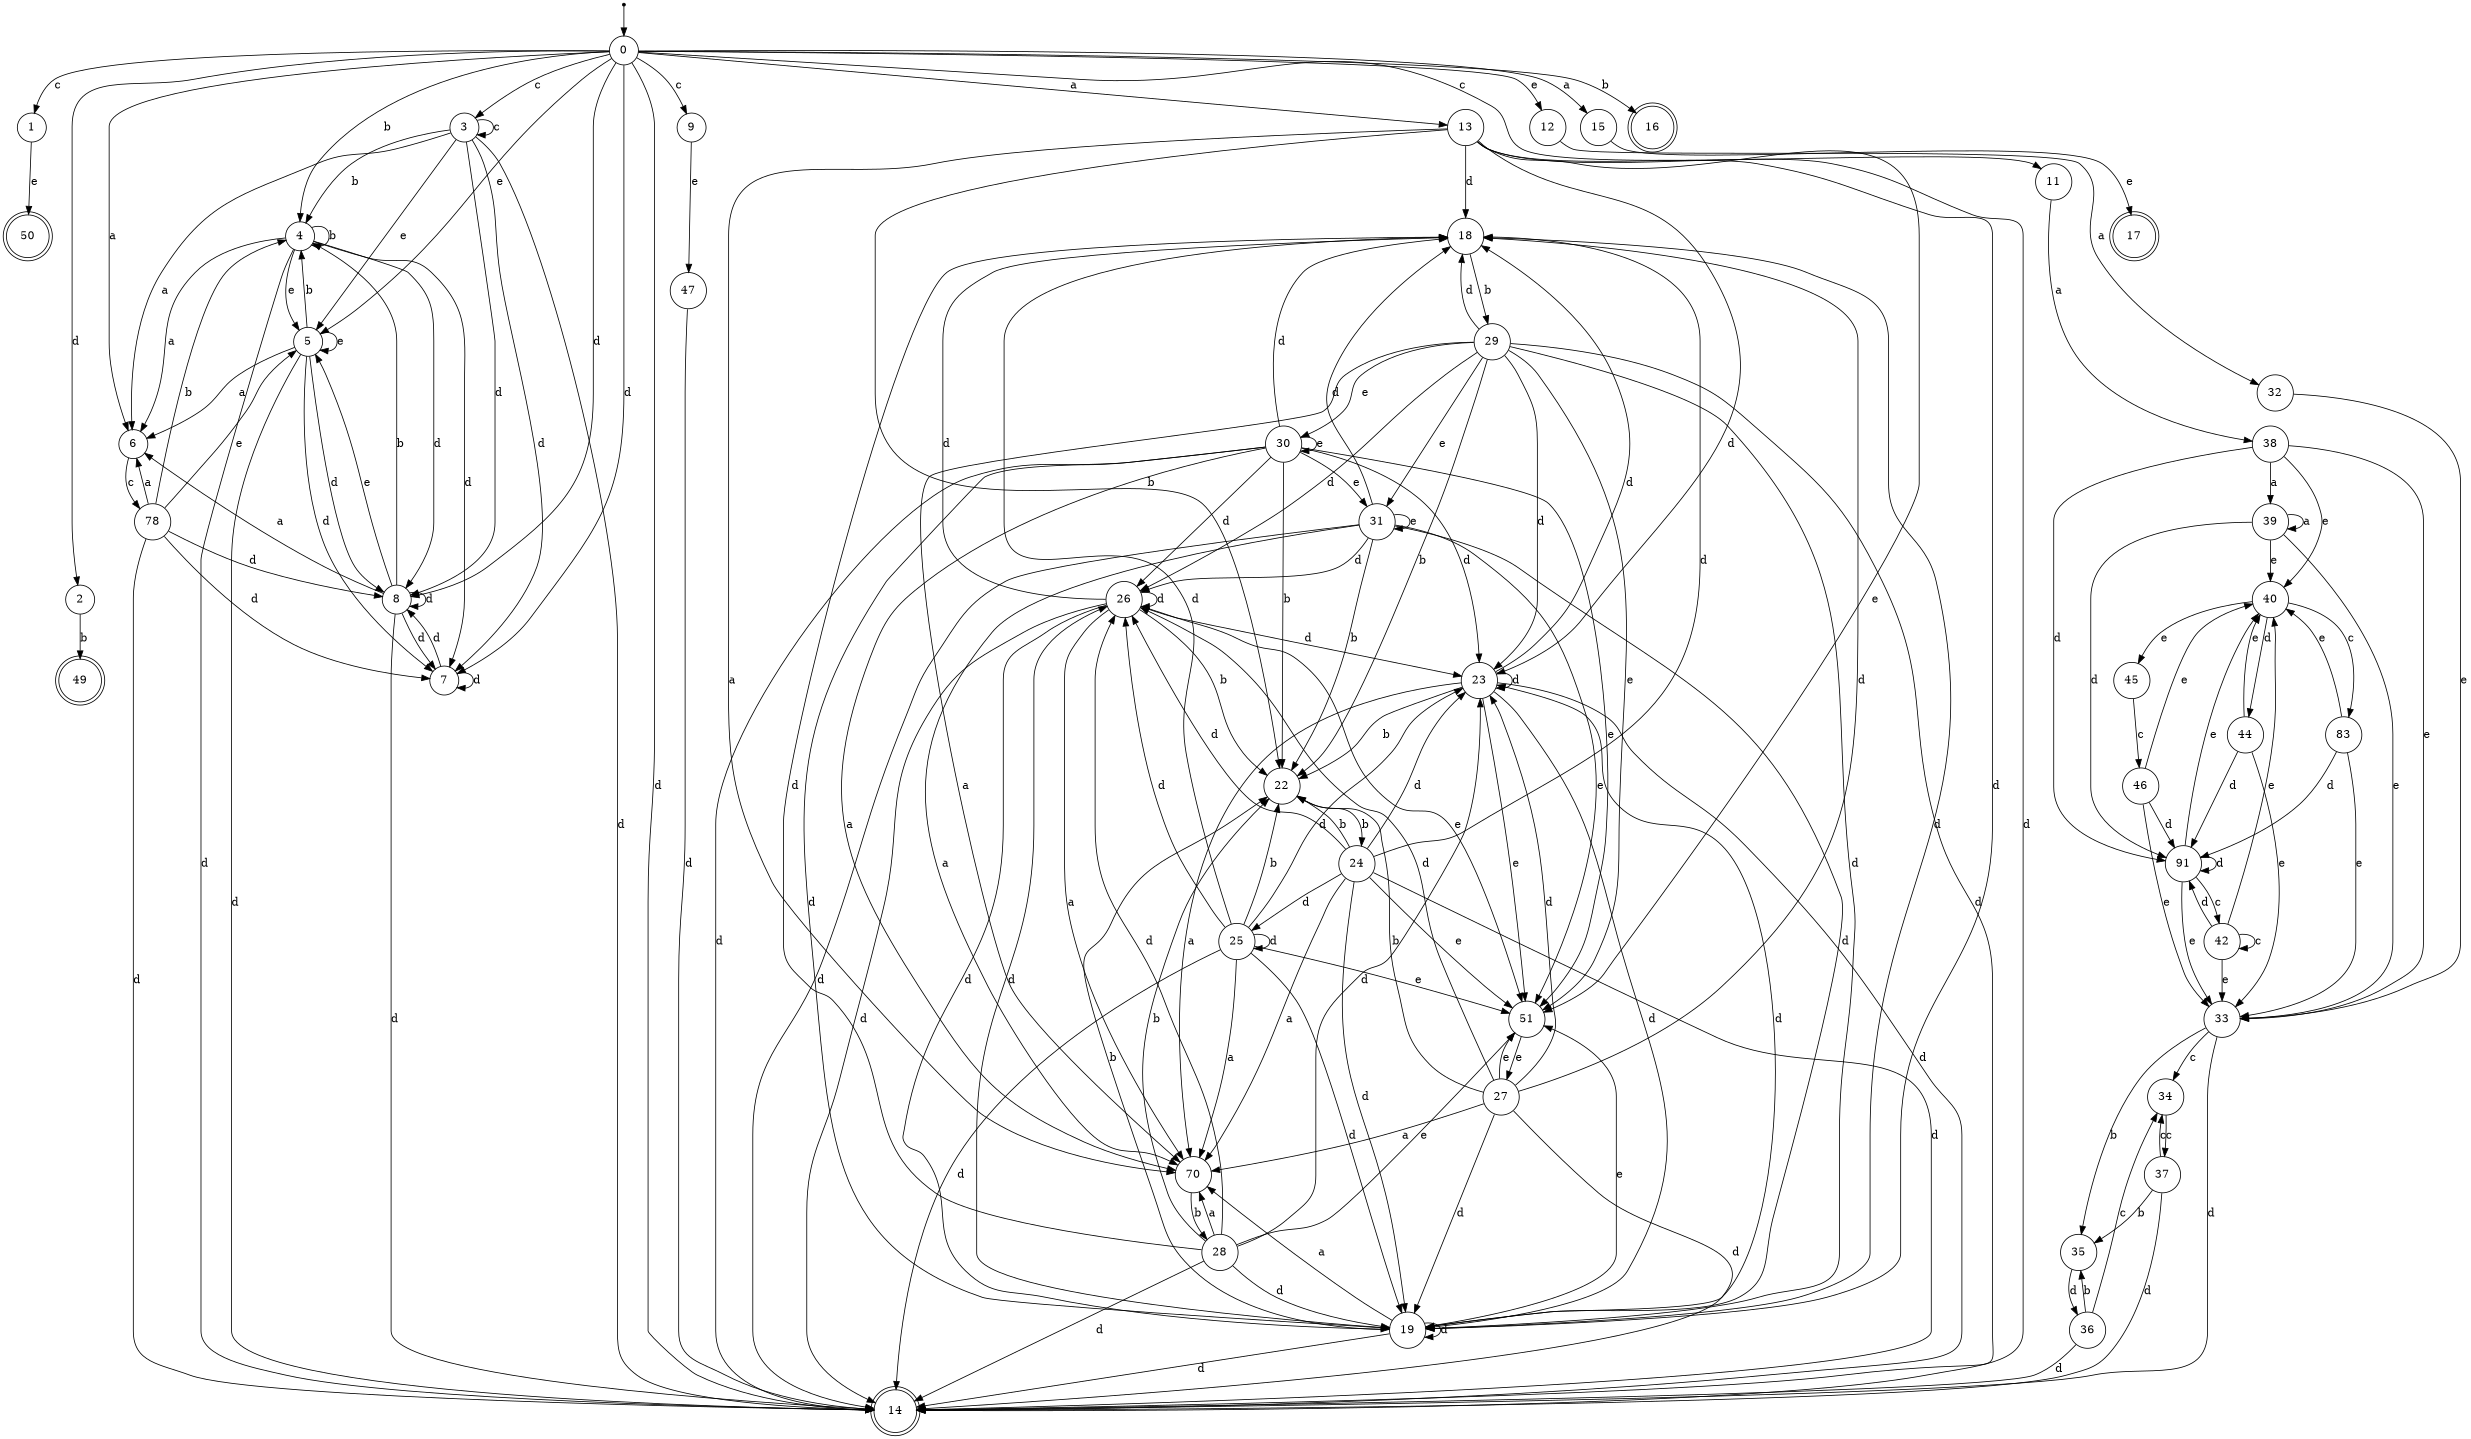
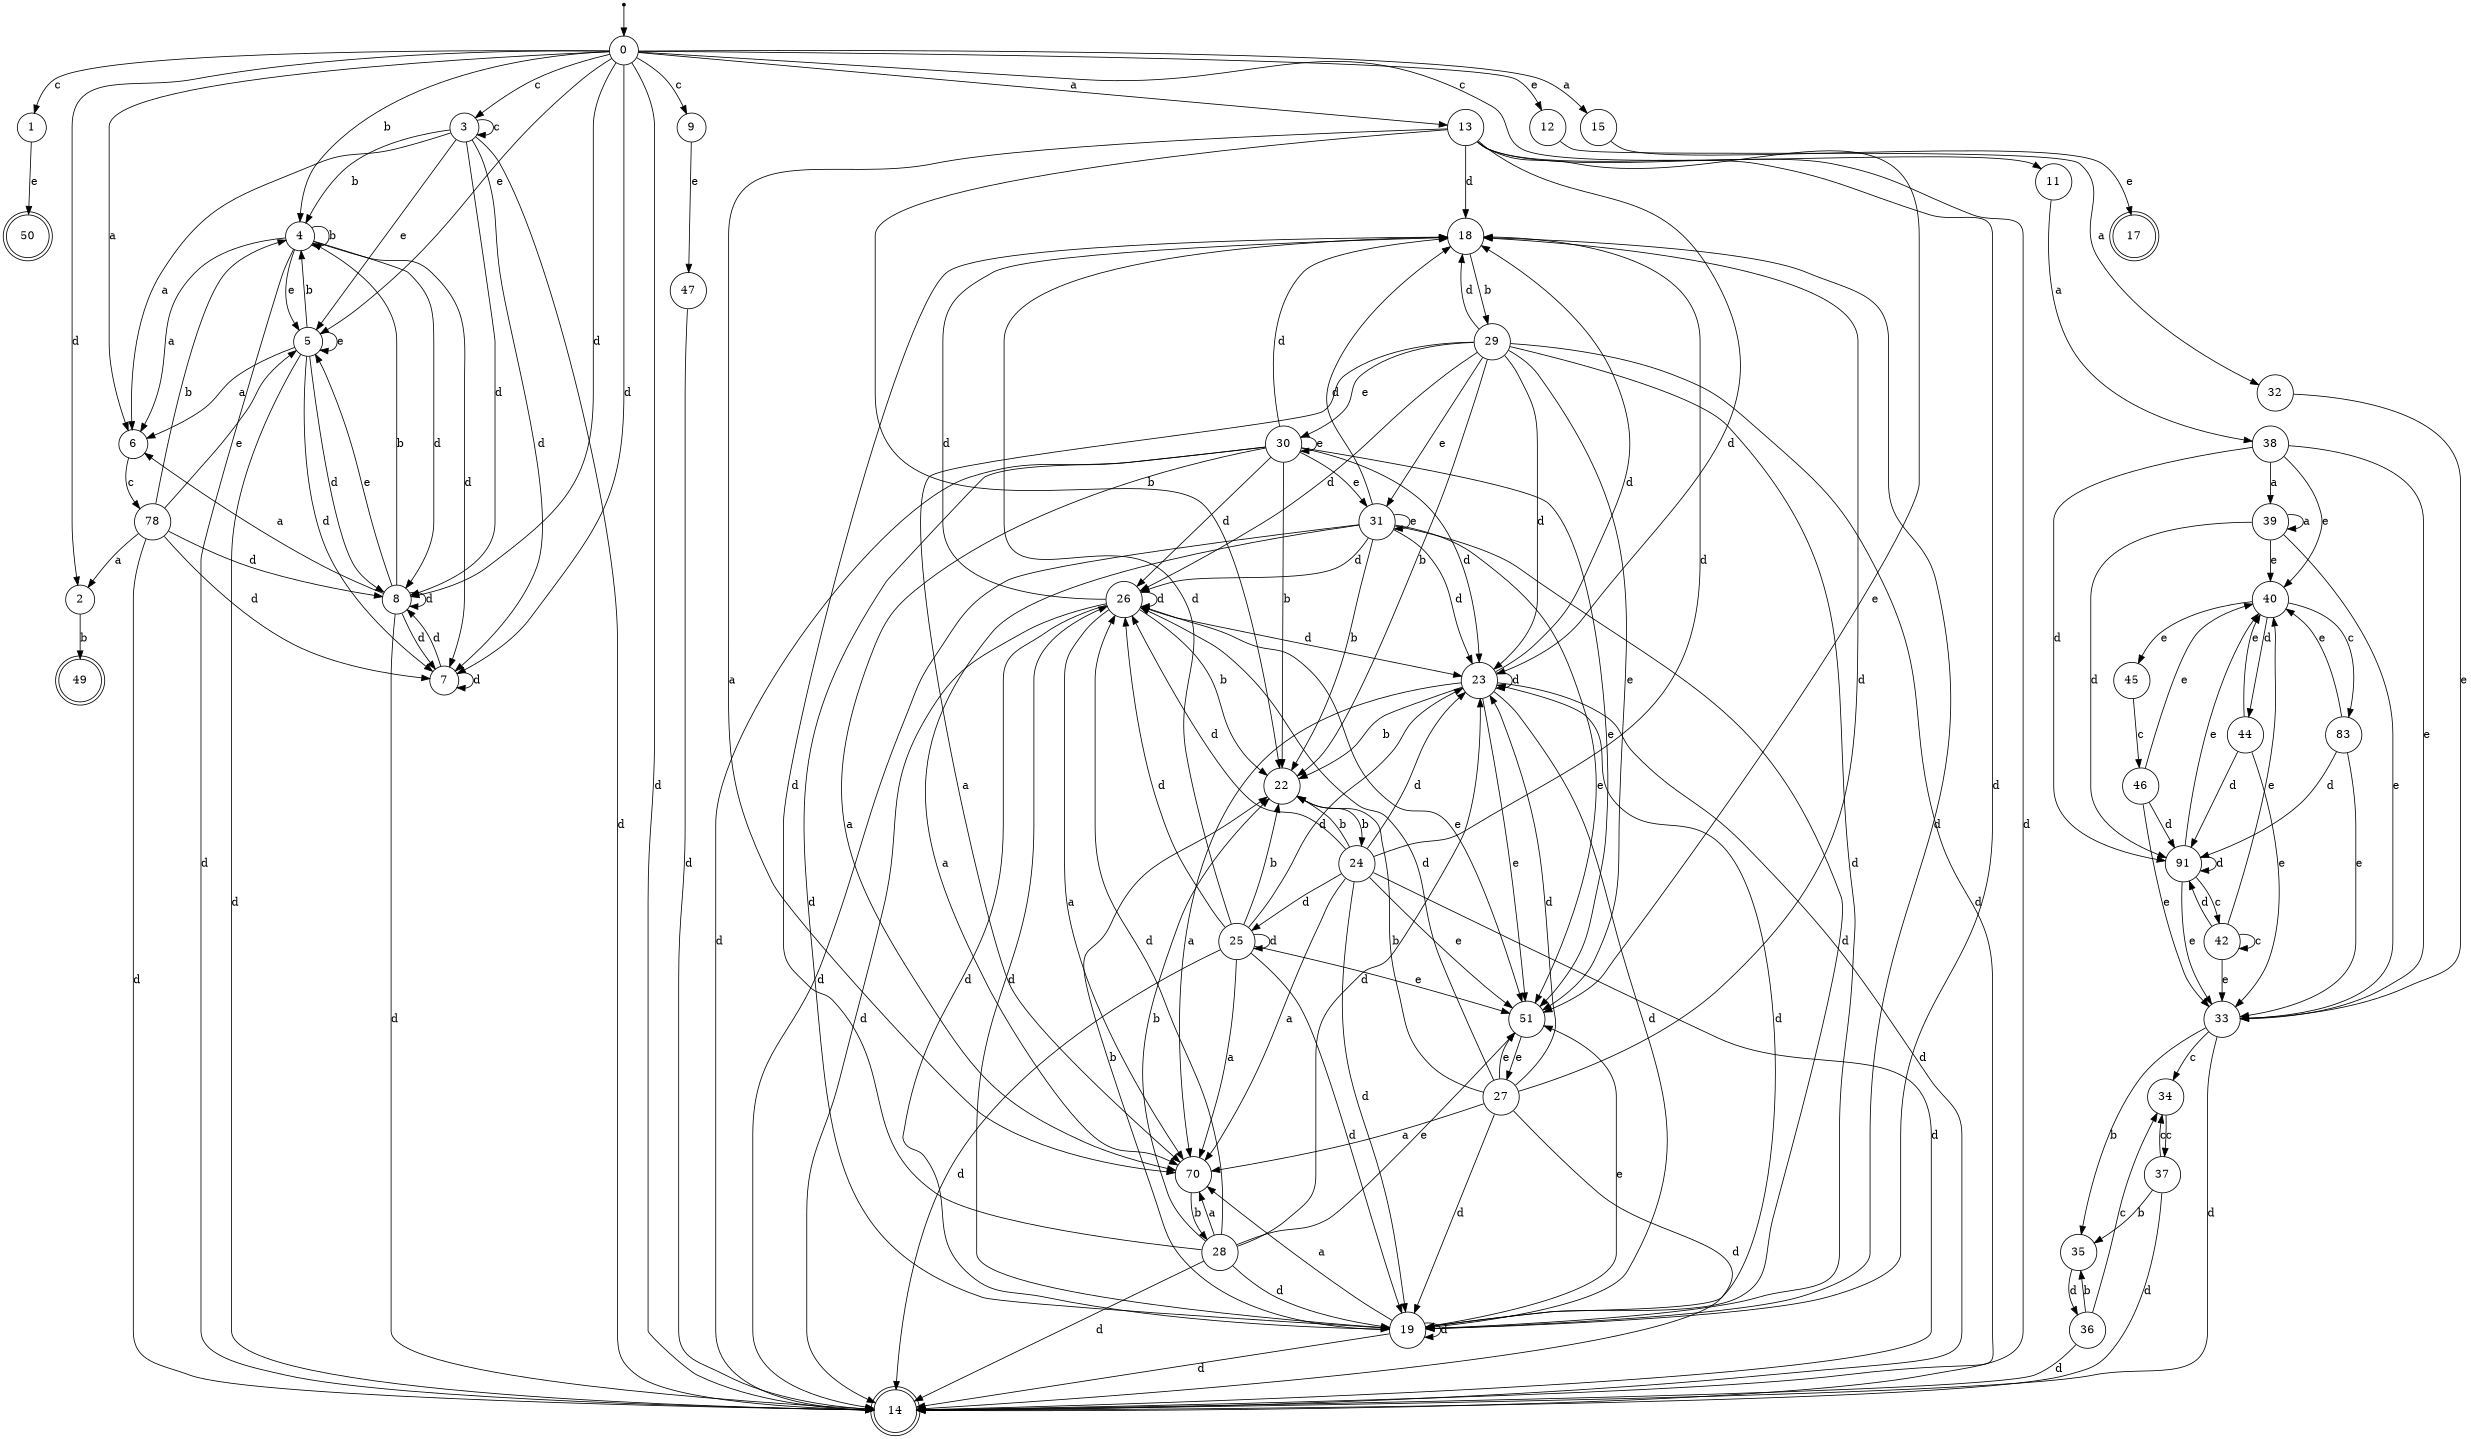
node "16": removed
edge "78" -> "6": now "78" -> "2"
edge "31" -> "23": added, label "d"
